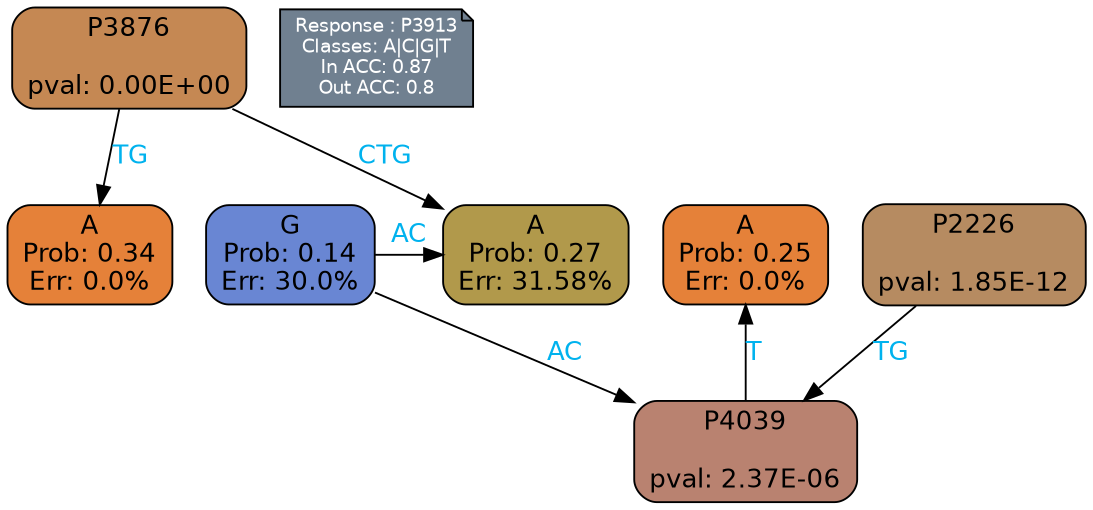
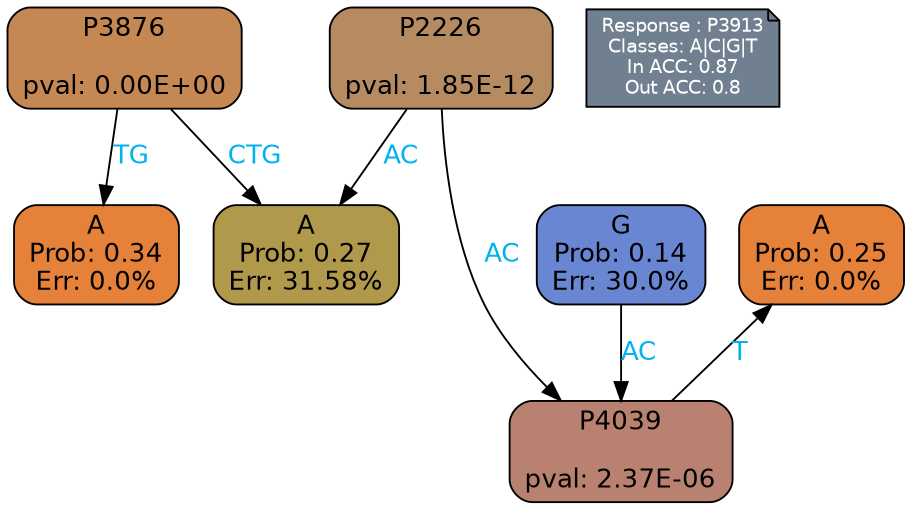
edge "G Prob: 0.14 Err: 30.0%" -> "A Prob: 0.27 Err: 31.58%": now "P2226 pval: 1.85E-12" -> "A Prob: 0.27 Err: 31.58%"
edge "P2226 pval: 1.85E-12" -> "P4039 pval: 2.37E-06": label "TG" -> "AC"
